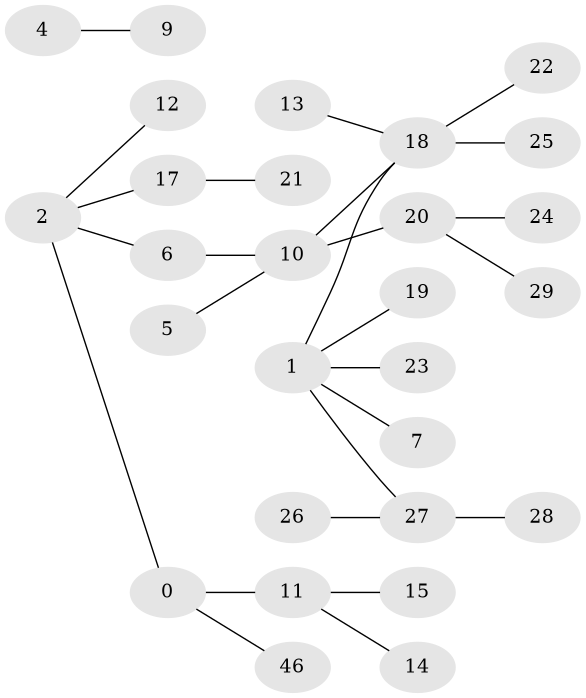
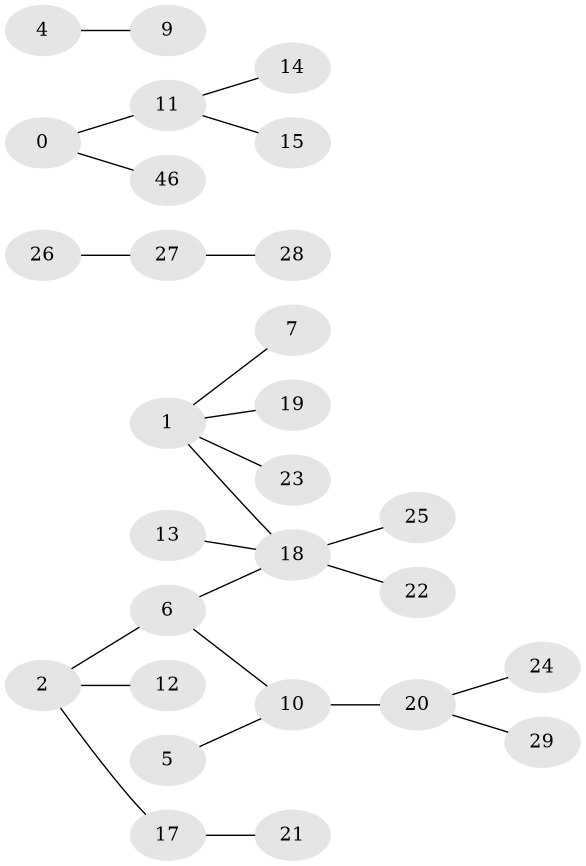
edge "18" -- "10": now "18" -- "6"
edge "2" -- "0": removed
edge "1" -- "27": removed
